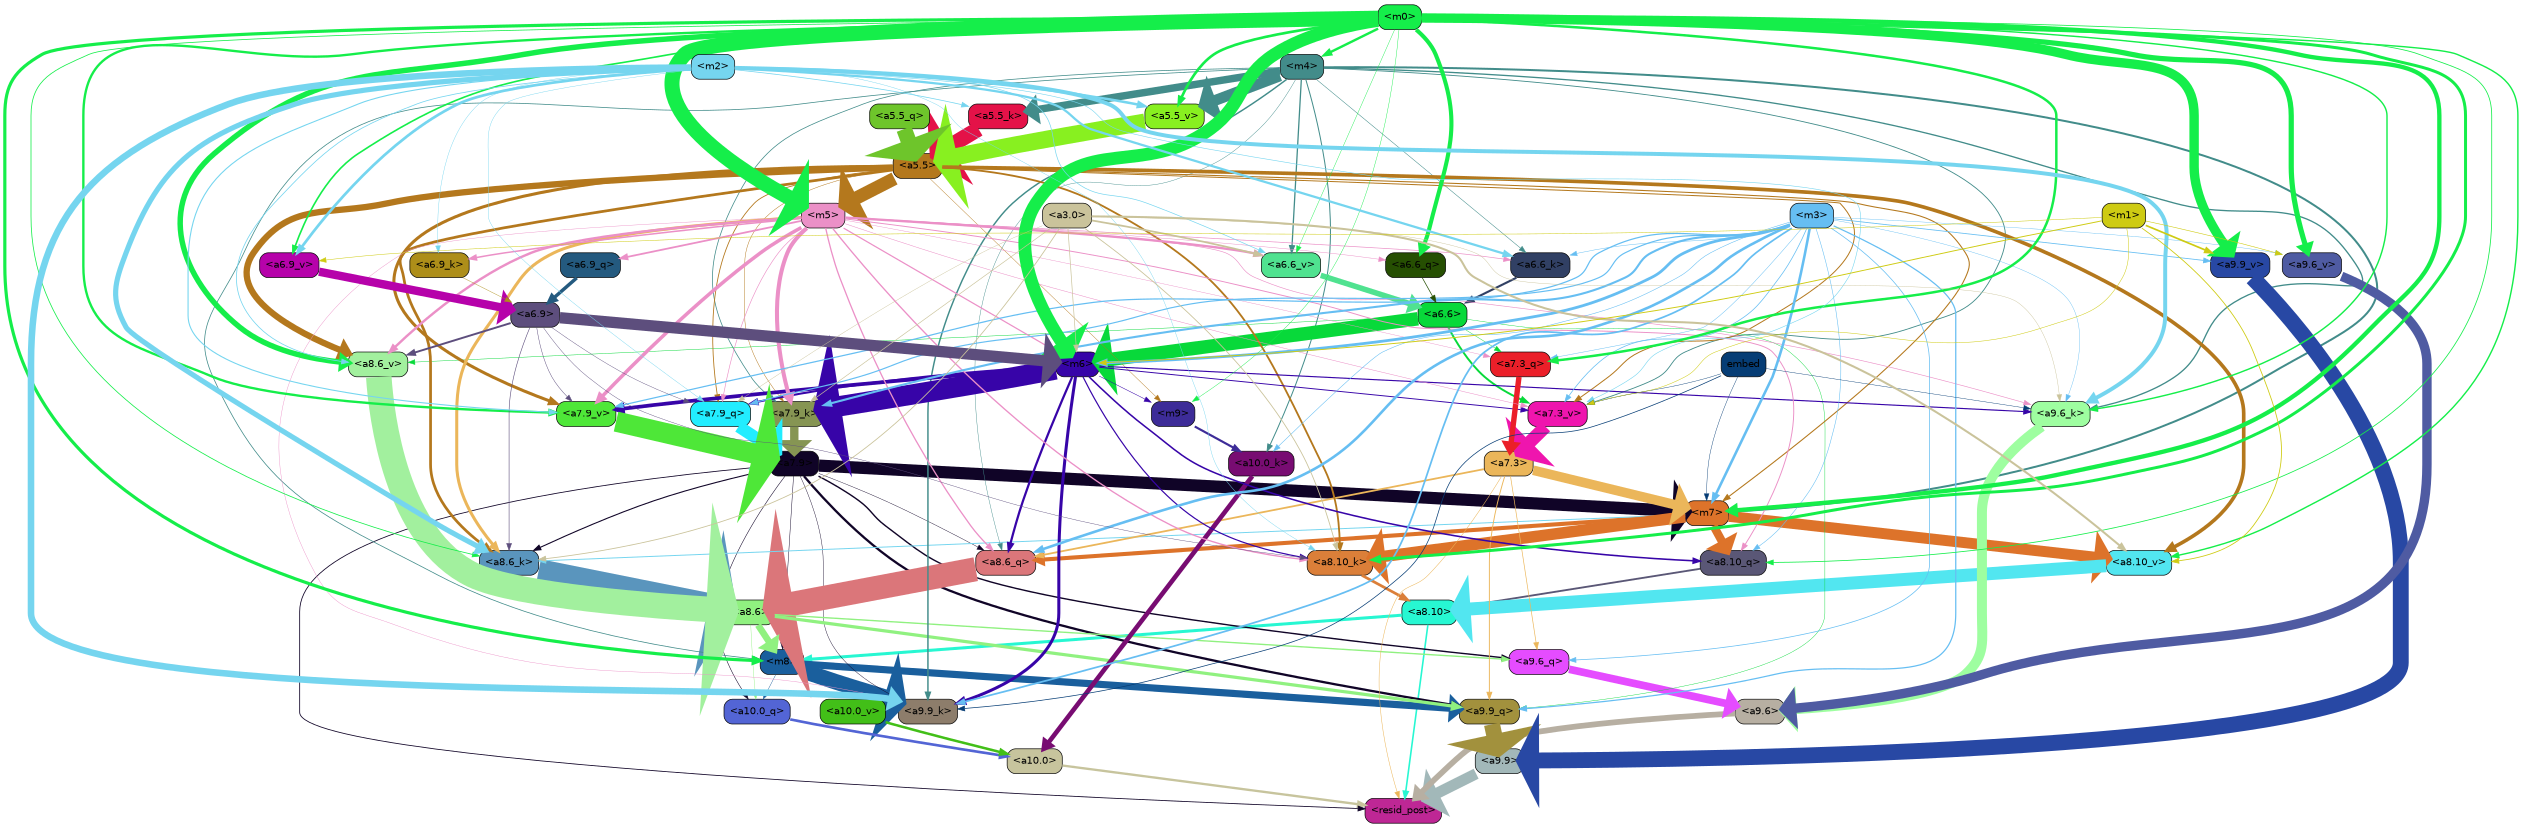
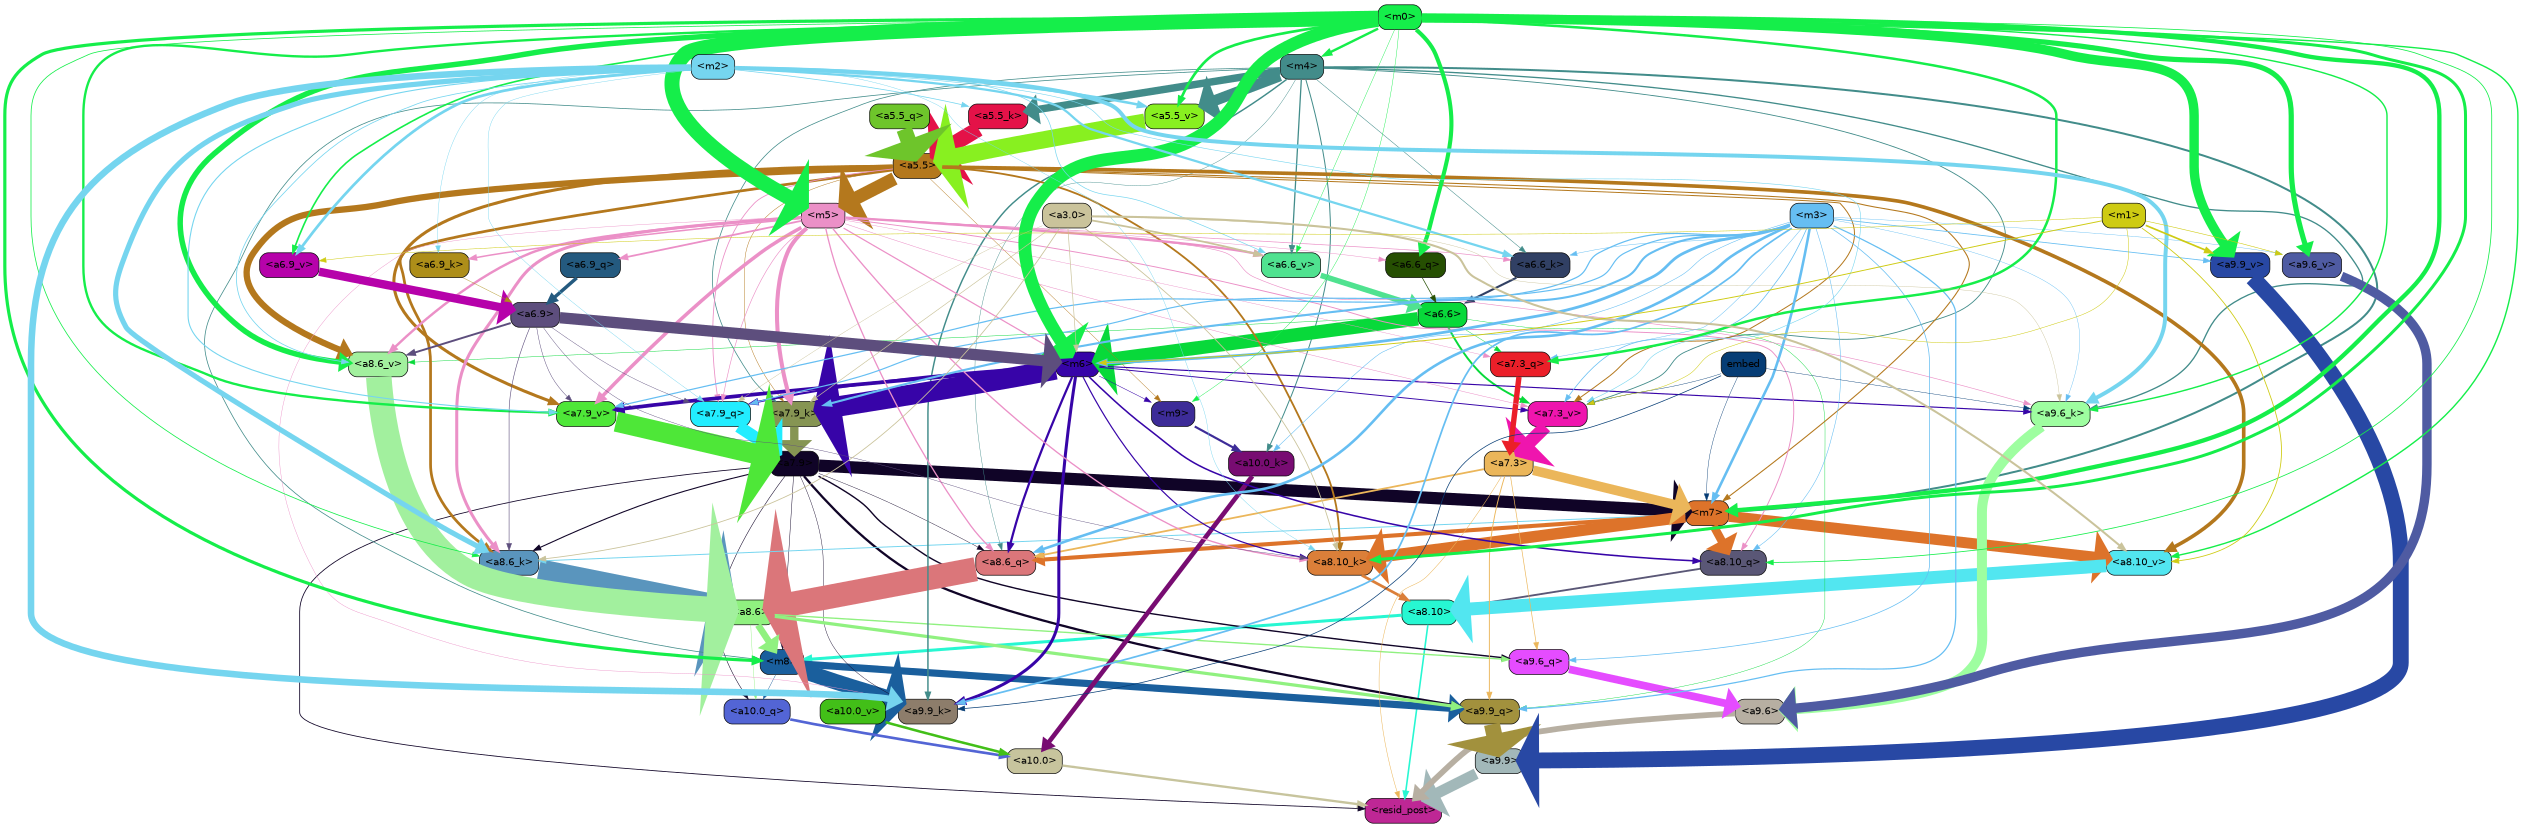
edge "<a5.5>" -> "<a7.9_q>": color #b4781d -> #eb90c7
edge "<m5>" -> "<a8.6_k>": color #ebb65a -> #eb90c7
